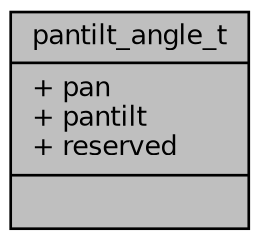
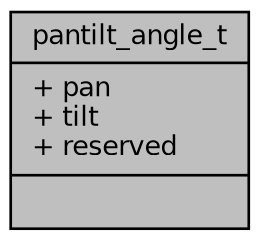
node "pantilt_angle_t": text "+ pantilt" -> "+ tilt"
